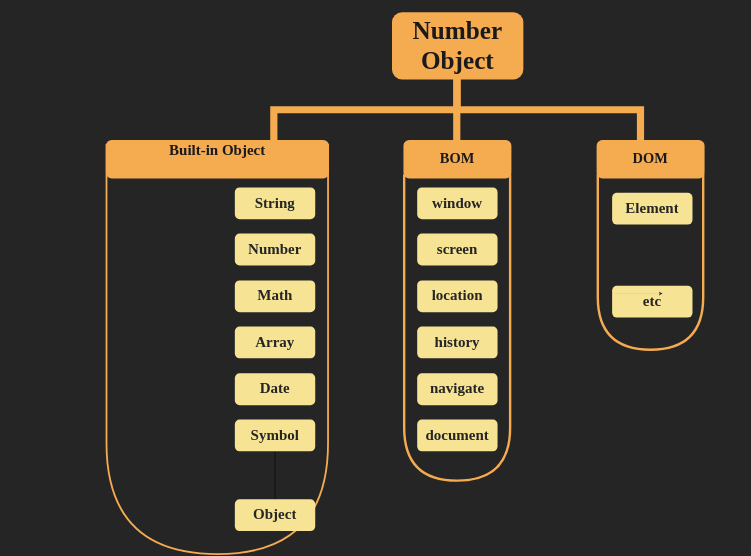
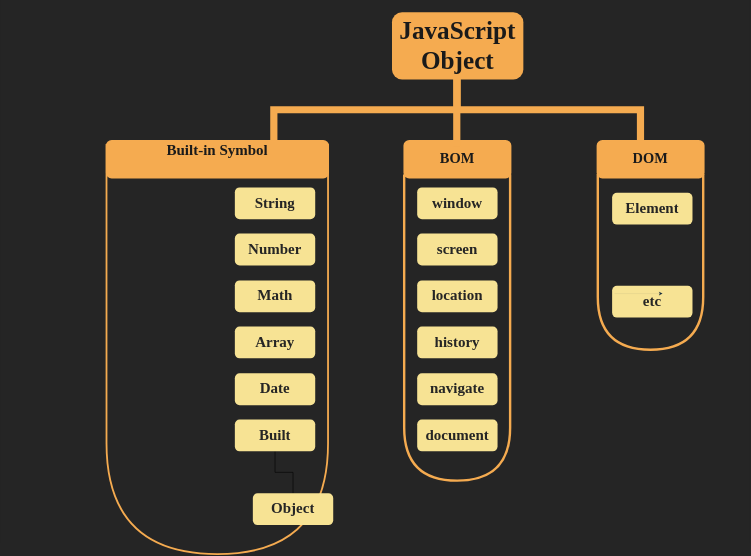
node "Number Object": label "Number Object" -> "JavaScript Object"
node "Built-in Object": label "Built-in Object" -> "Built-in Symbol"
node "Symbol": label "Symbol" -> "Built"
node "Object": moved (275, 515) -> (293, 509)
